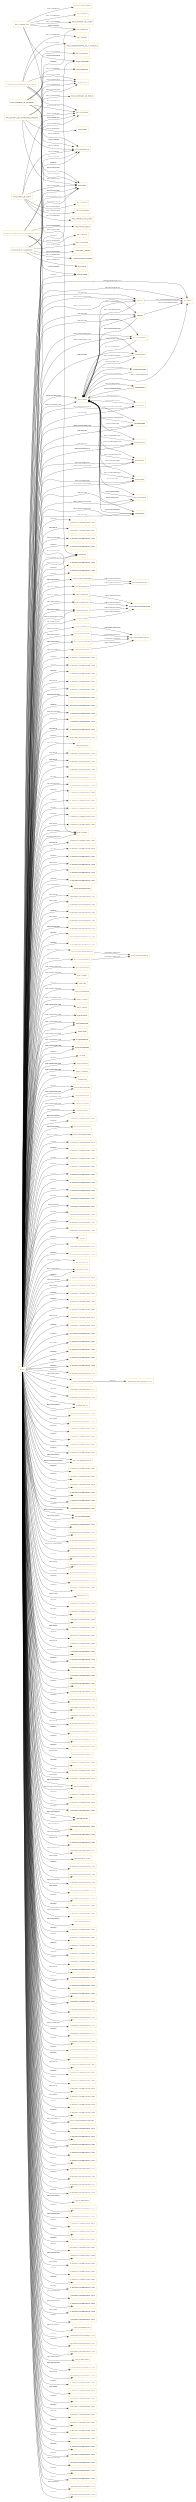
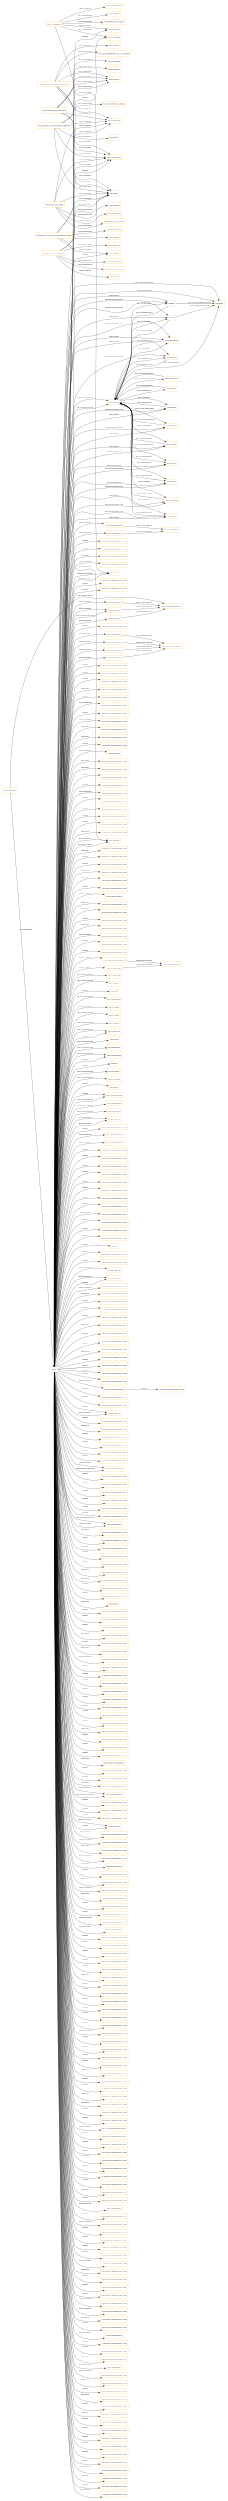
edge "NULL" -> "PAC2:hasAge": reversed
edge "NULL" -> "-64d93acc:187bfacbb49:-7f36": label "rdf:hasNumReviews" -> "rdf:rest"
